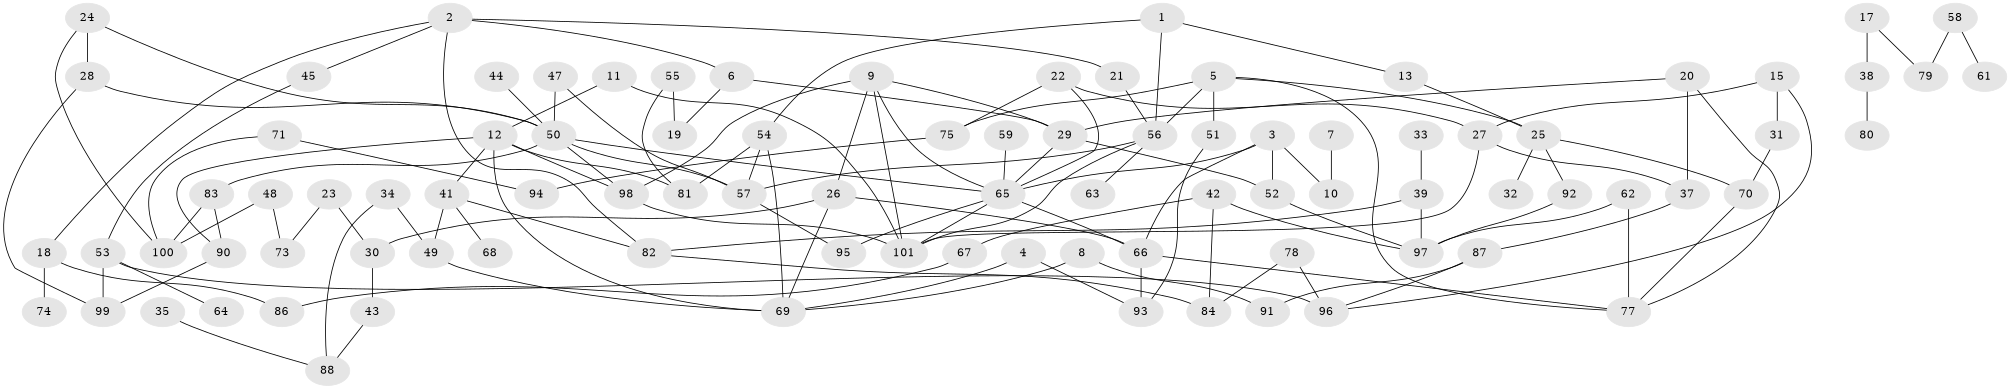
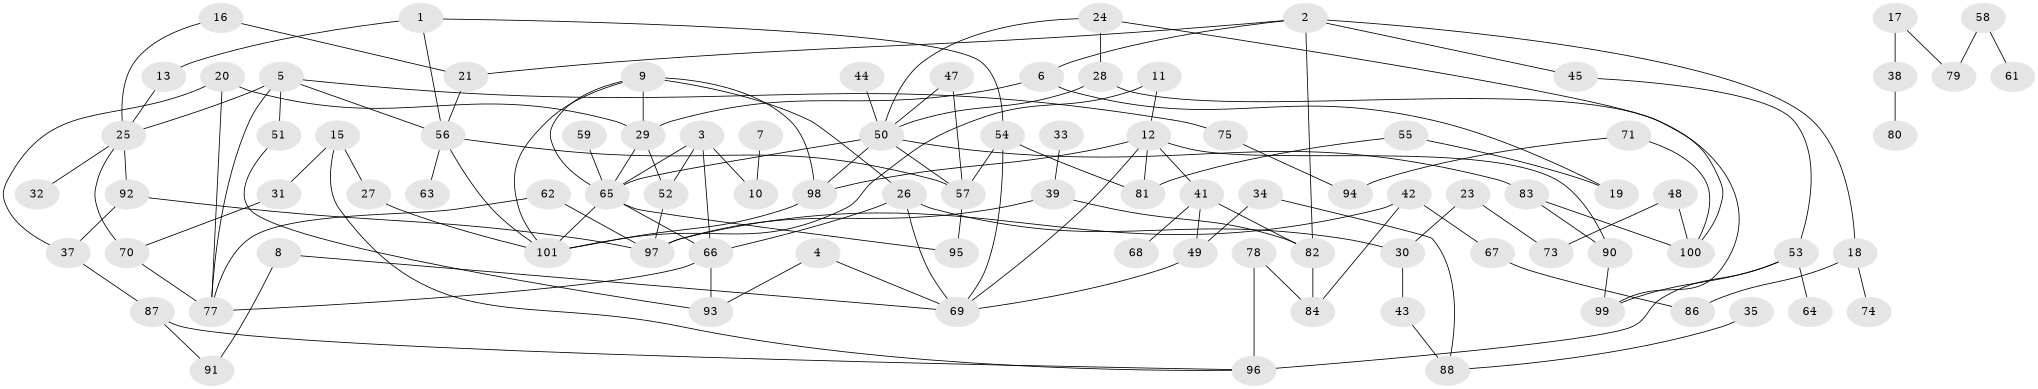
node "16": added
node "22": removed
edge "27" -- "37": now "92" -- "37"
